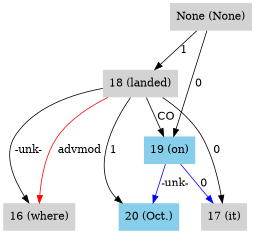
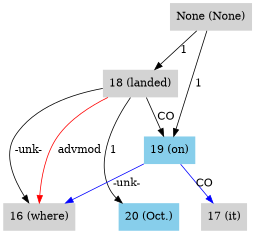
edge "None (None)" -> "19 (on)": label "0" -> "1"
edge "18 (landed)" -> "17 (it)": removed, label "0"
edge "19 (on)" -> "20 (Oct.)": now "19 (on)" -> "16 (where)"
edge "19 (on)" -> "17 (it)": label "0" -> "CO"
